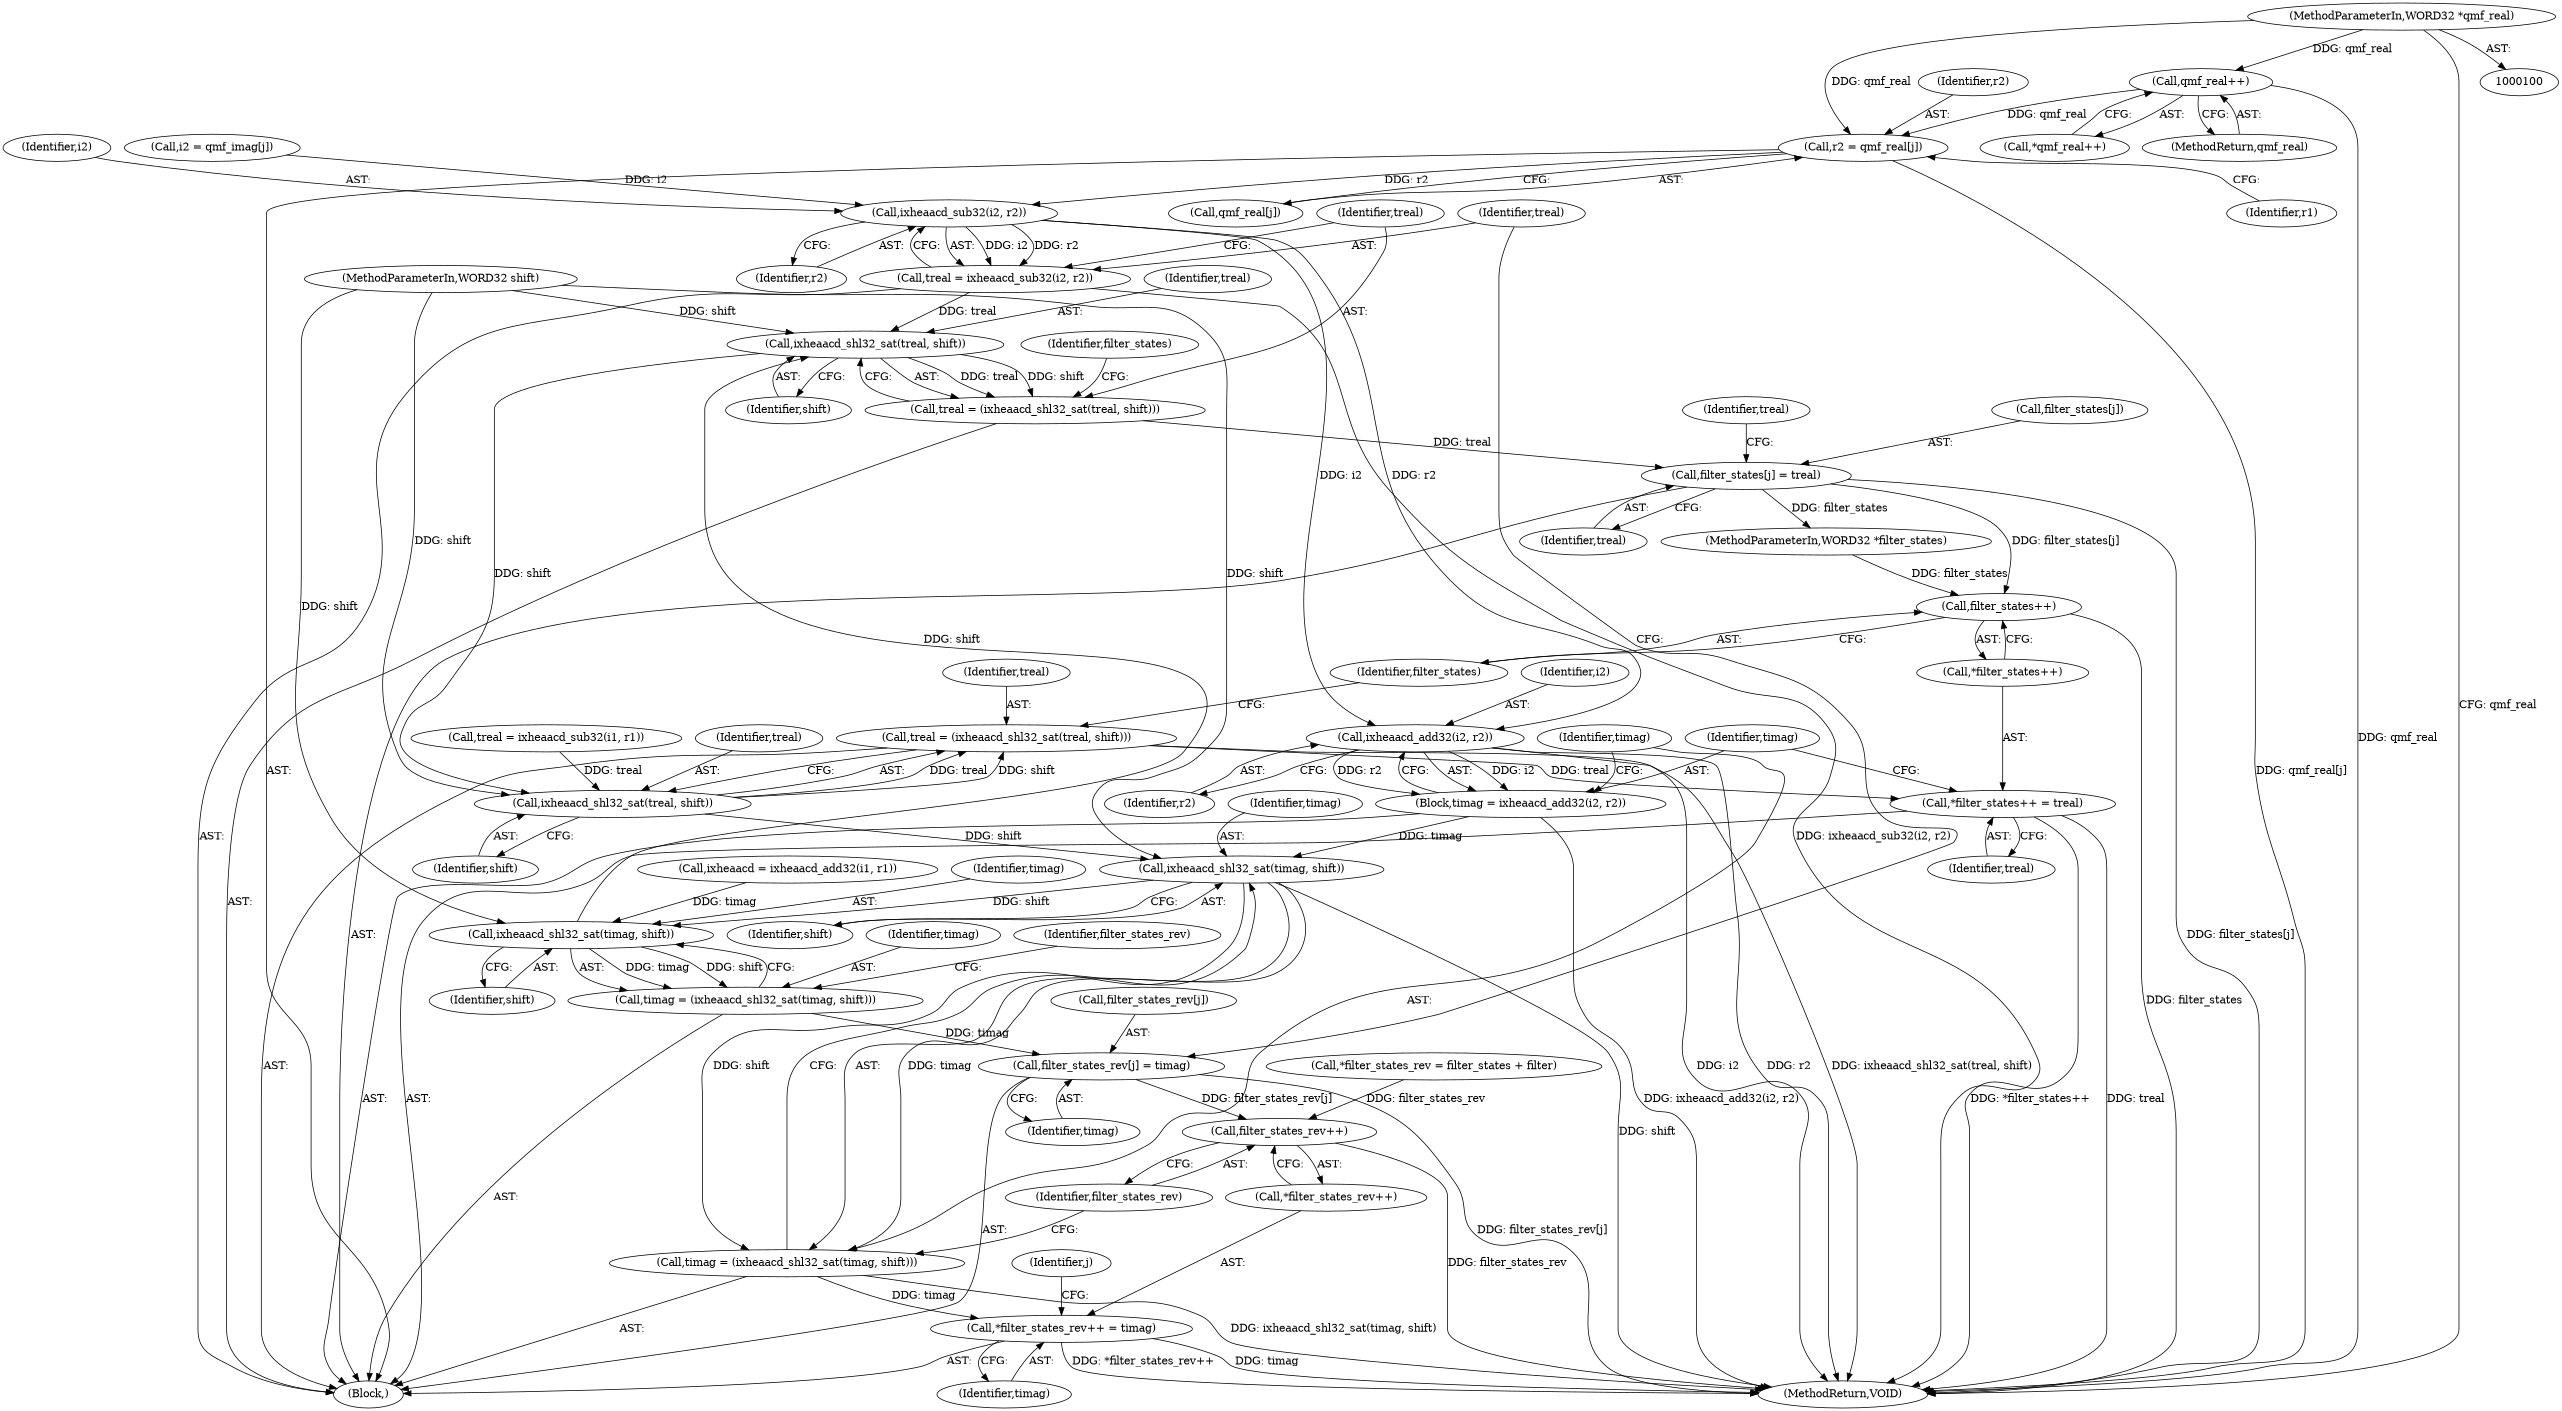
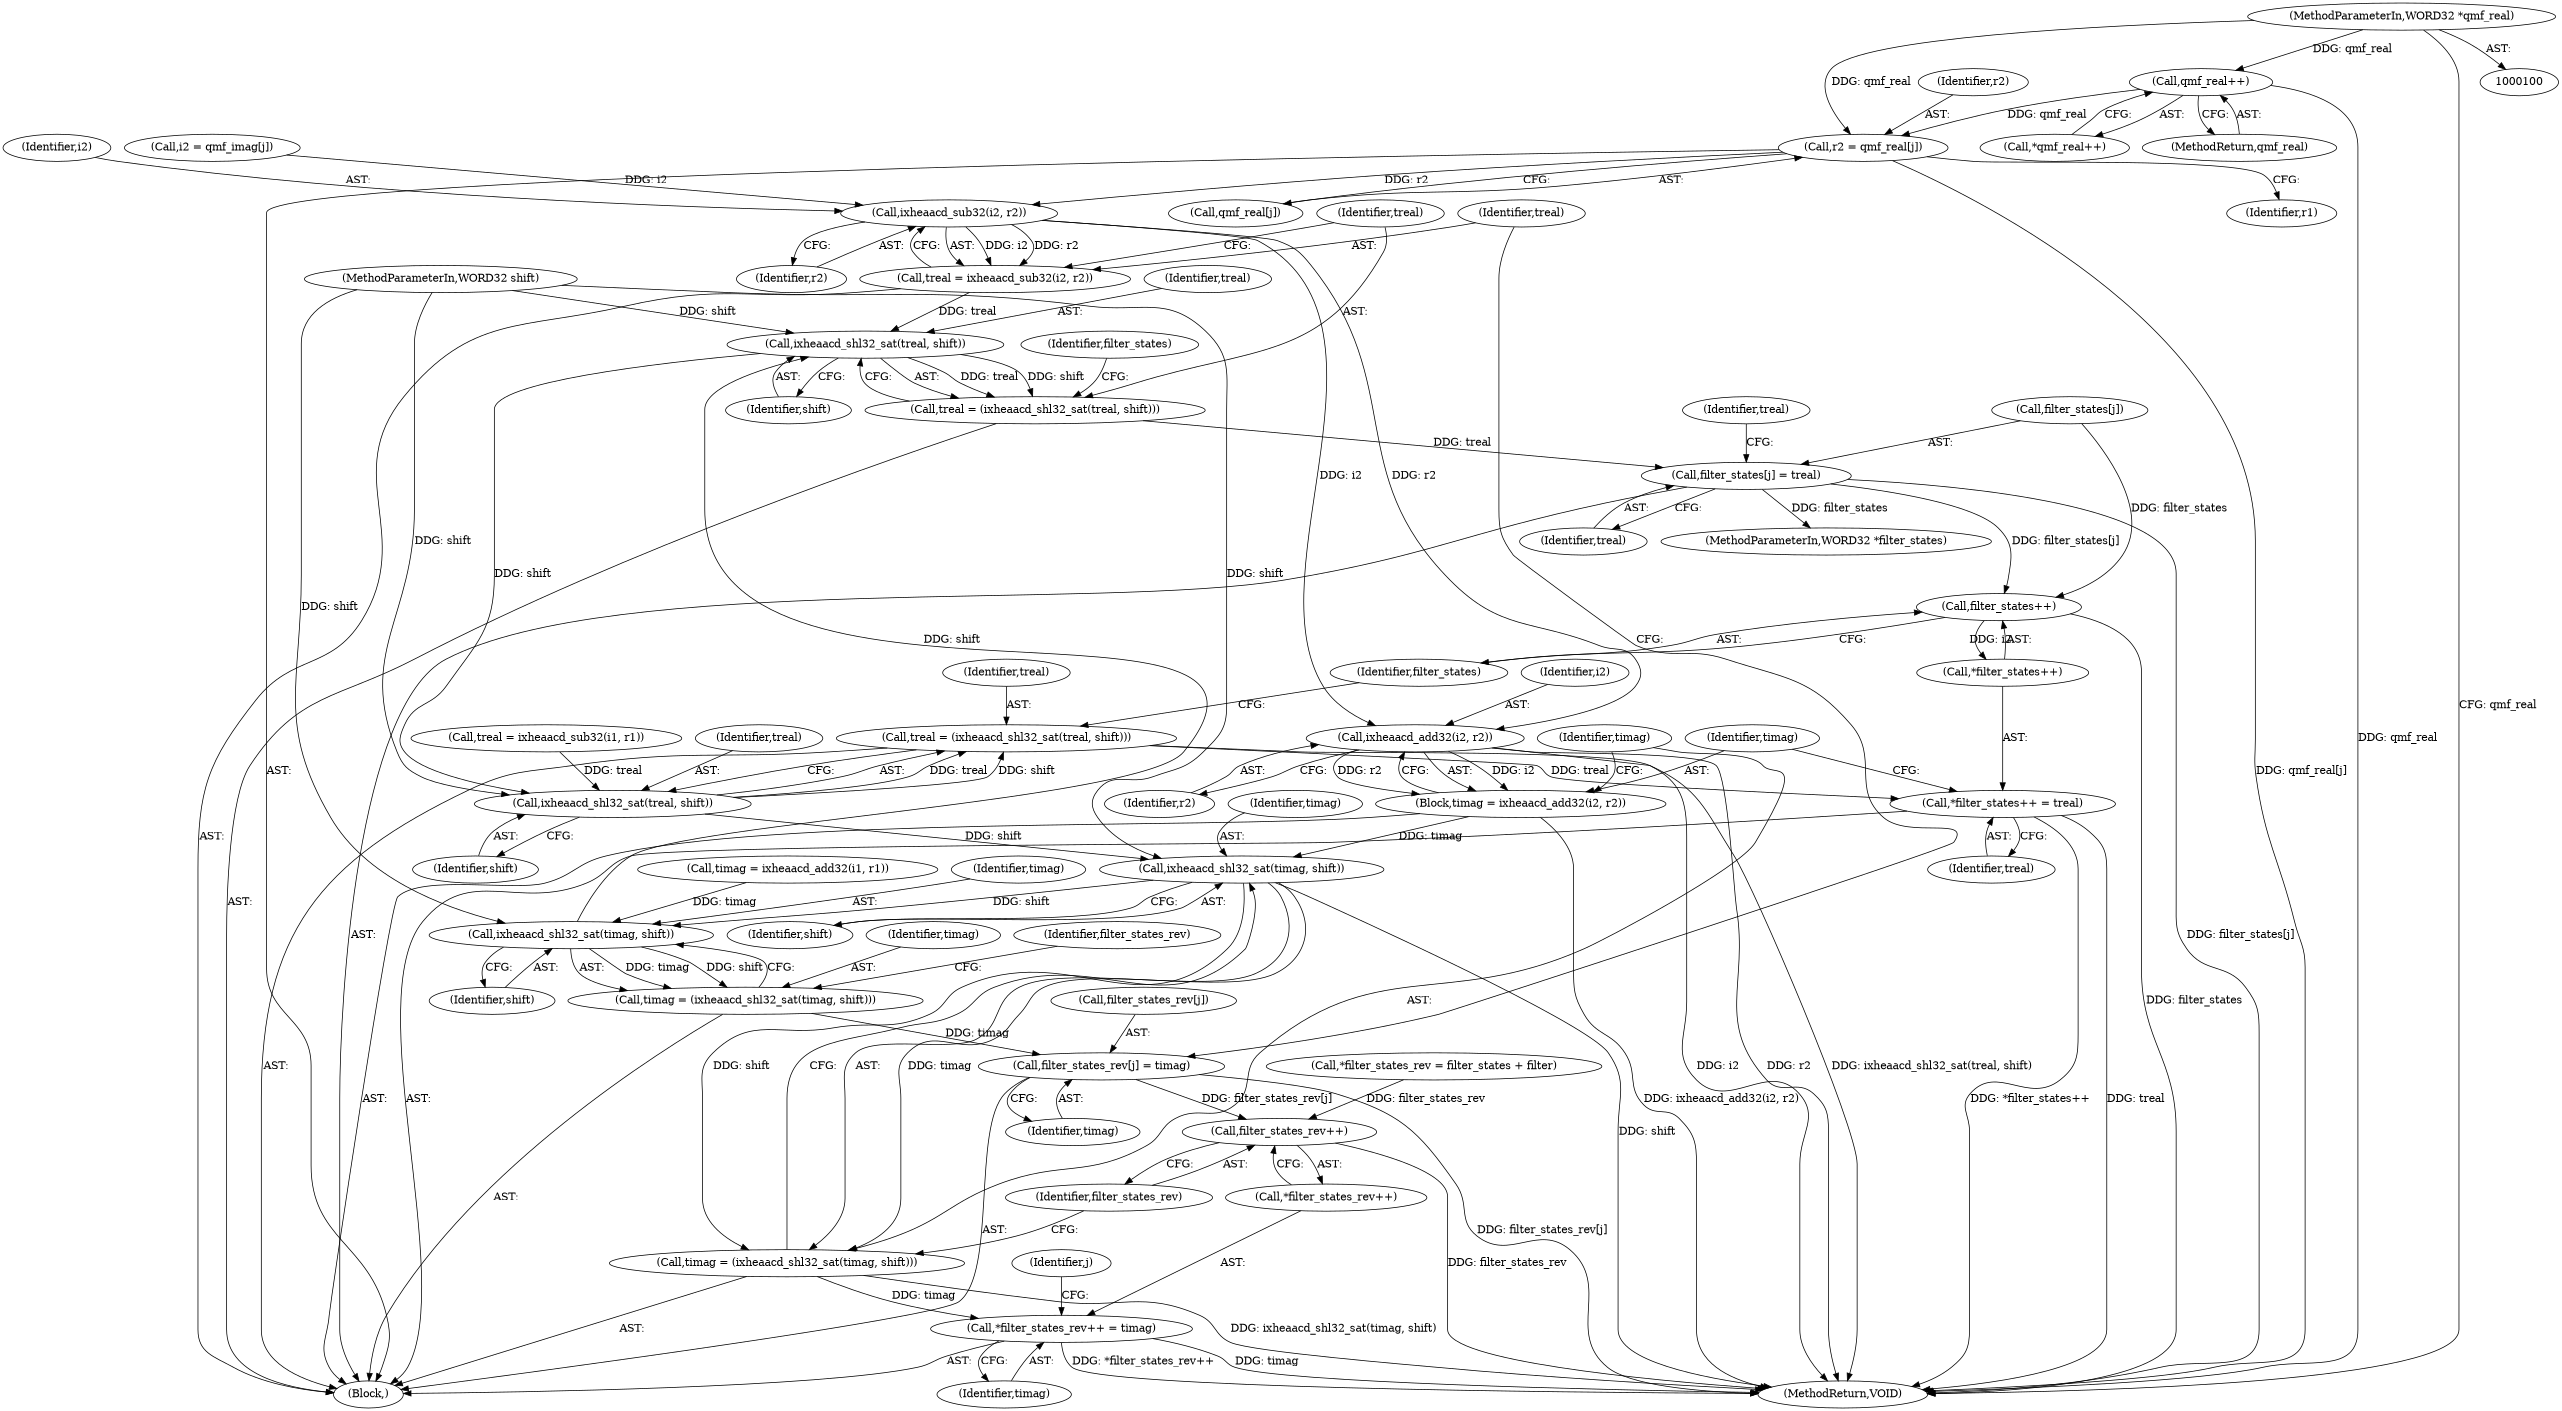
edge "(Identifier,r1)" -> "(Call,r2 = qmf_real[j])": reversed
edge "(MethodParameterIn,WORD32 *filter_states)" -> "(Call,filter_states++)": now "(Call,filter_states[j])" -> "(Call,filter_states++)"
edge "(Call,filter_states++)" -> "(Call,*filter_states++)": label "AST: " -> "DDG: i2"
edge "(Call,*filter_states++)" -> "(Call,filter_states++)": label "CFG: " -> "AST: "
edge "(Call,treal = ixheaacd_sub32(i2, r2))" -> "(MethodReturn,VOID)": removed, label "DDG: ixheaacd_sub32(i2, r2)"
node "(Call,ixheaacd = ixheaacd_add32(i1, r1))": label "(Call,ixheaacd = ixheaacd_add32(i1, r1))" -> "(Call,timag = ixheaacd_add32(i1, r1))"
